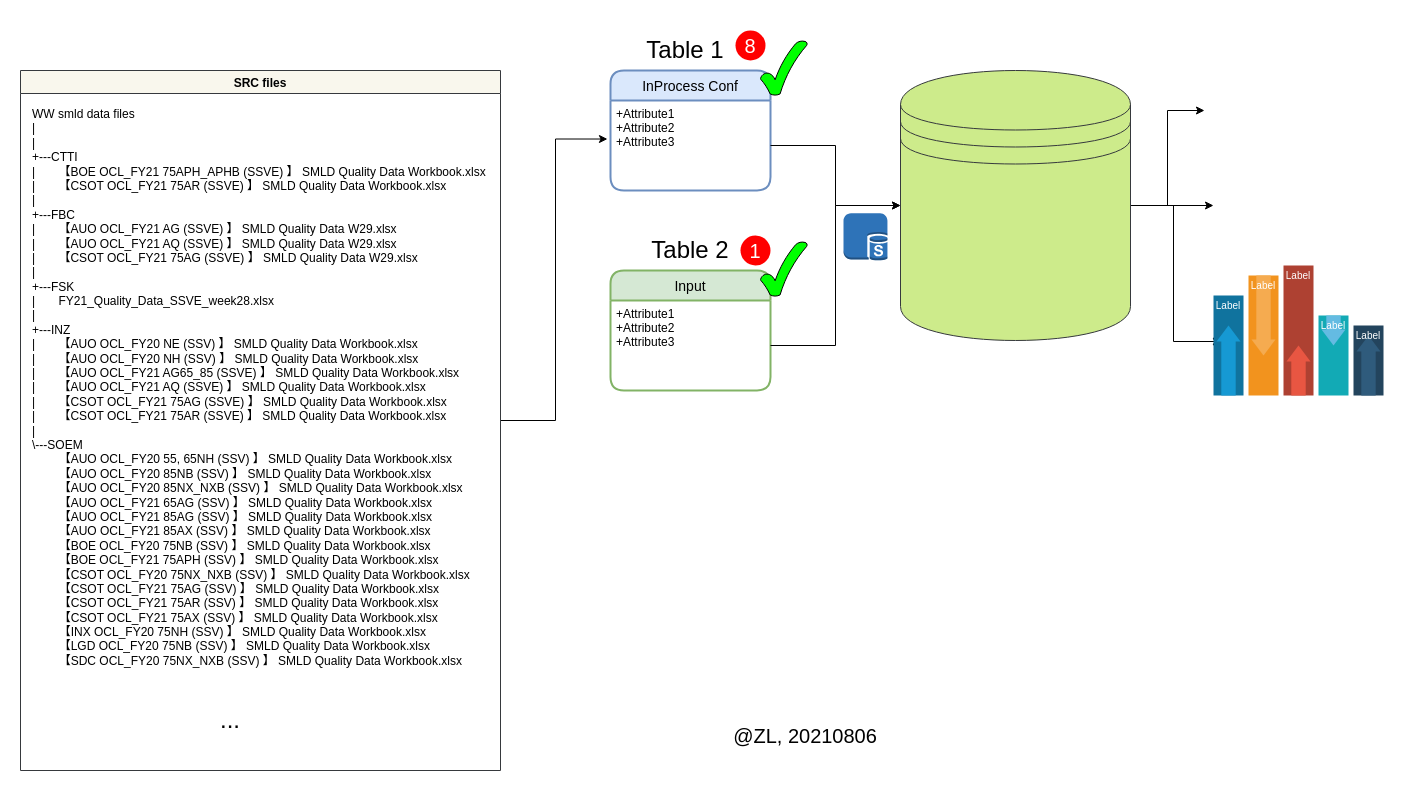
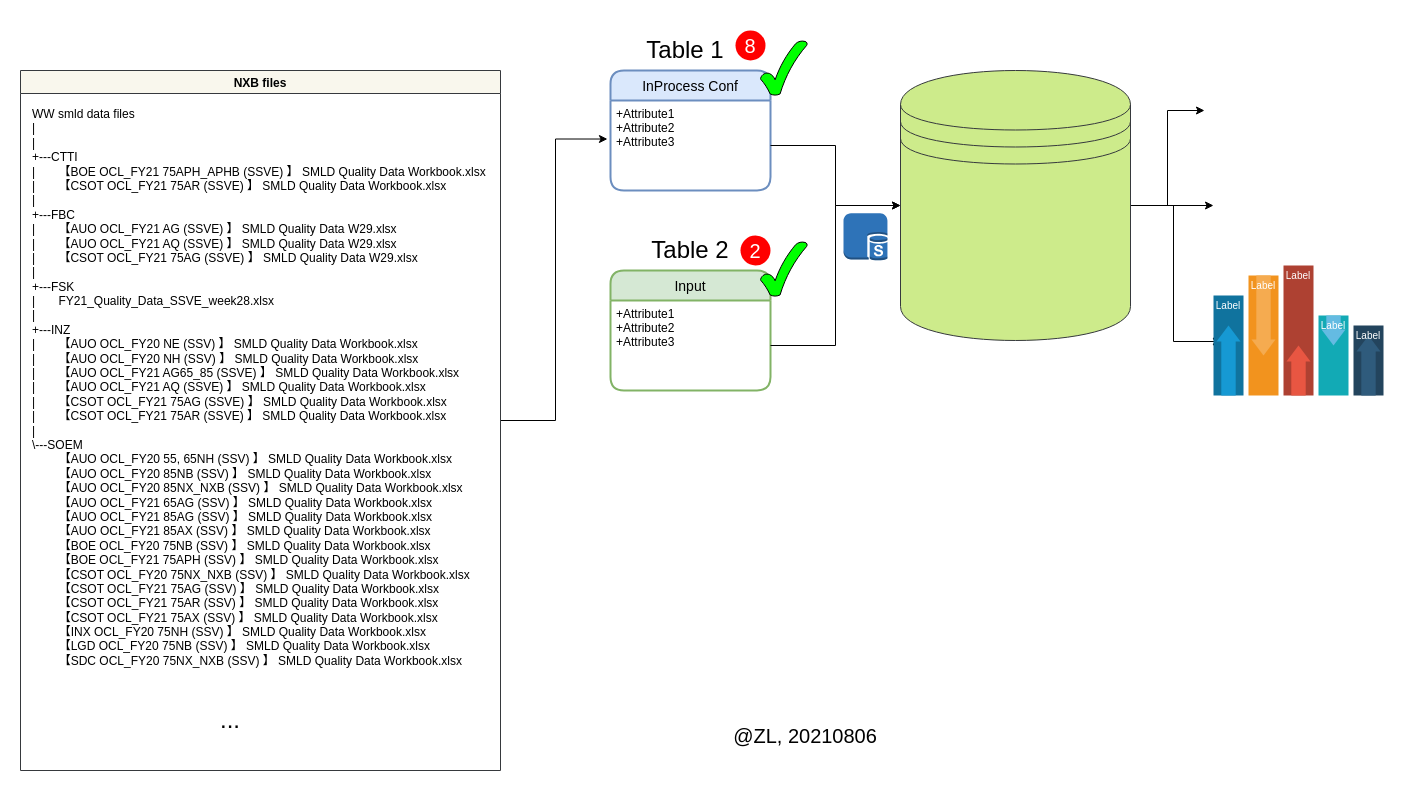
node "SRC files": label "SRC files" -> "NXB files"
node "1": label "1" -> "2"
